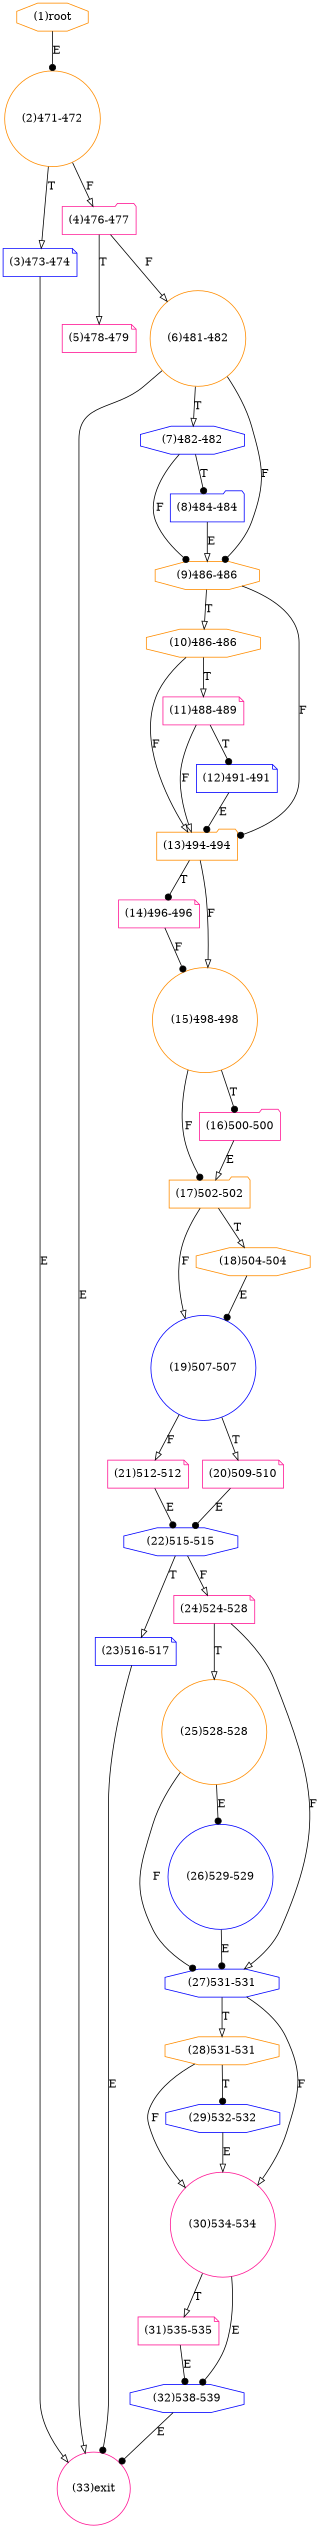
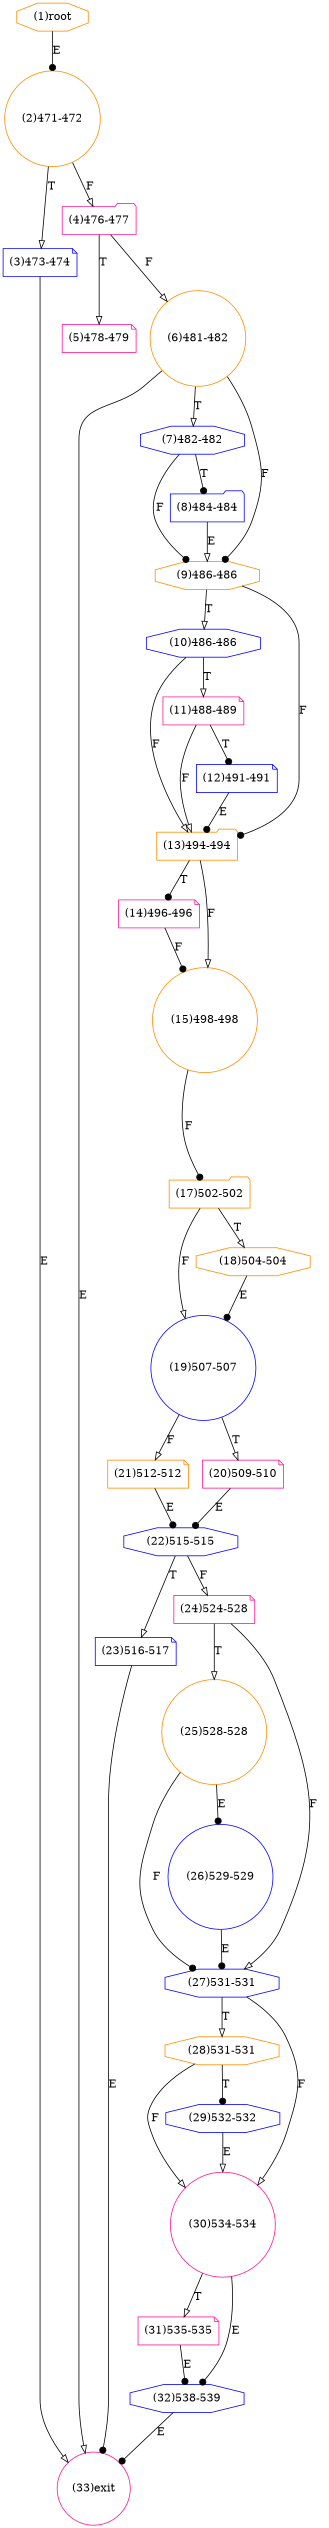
node "(10)486-486": color darkorange -> blue
node "(16)500-500": removed
node "(21)512-512": color deeppink -> darkorange
